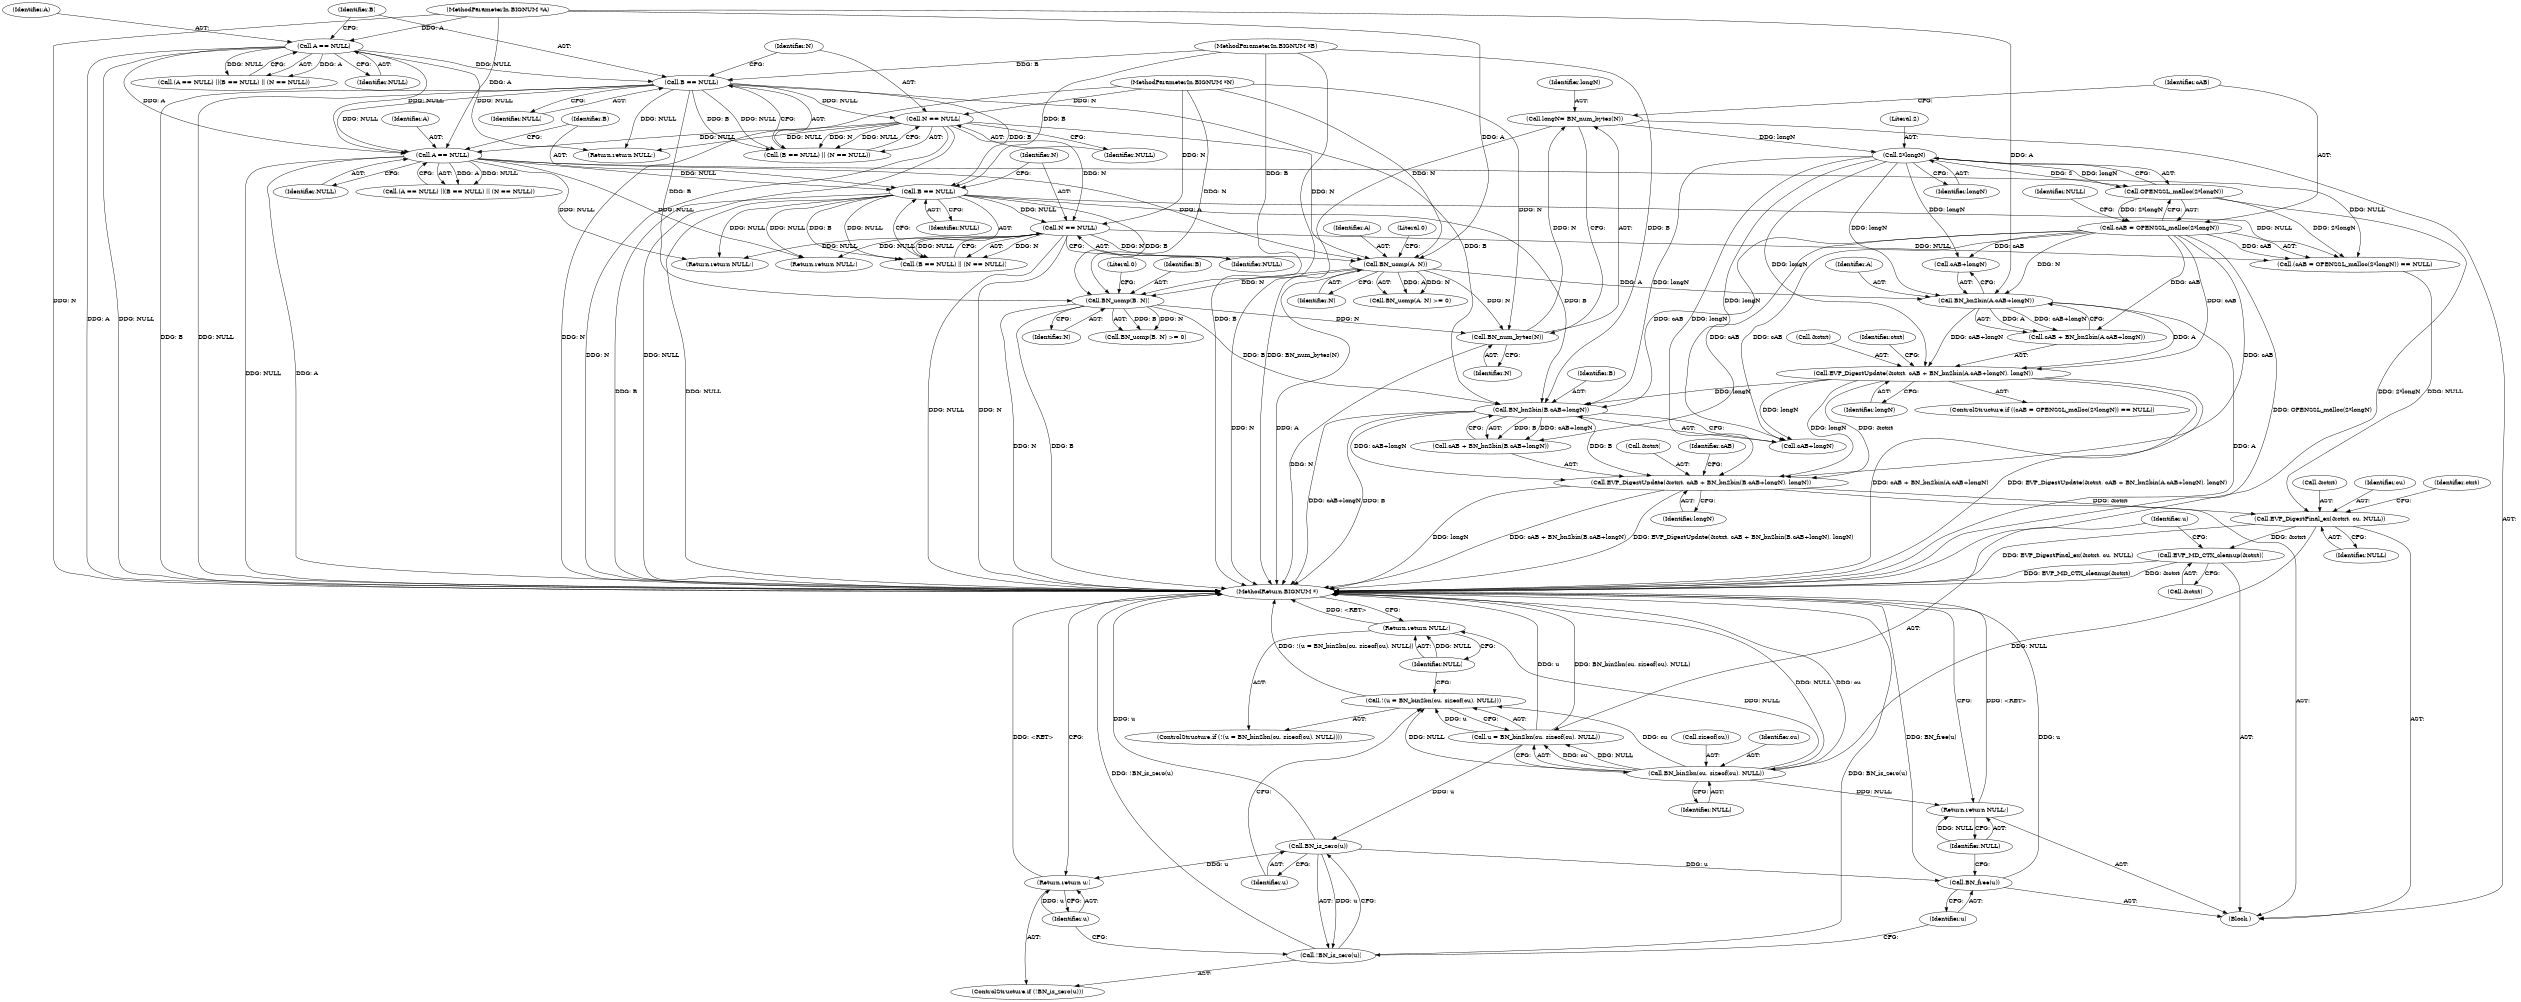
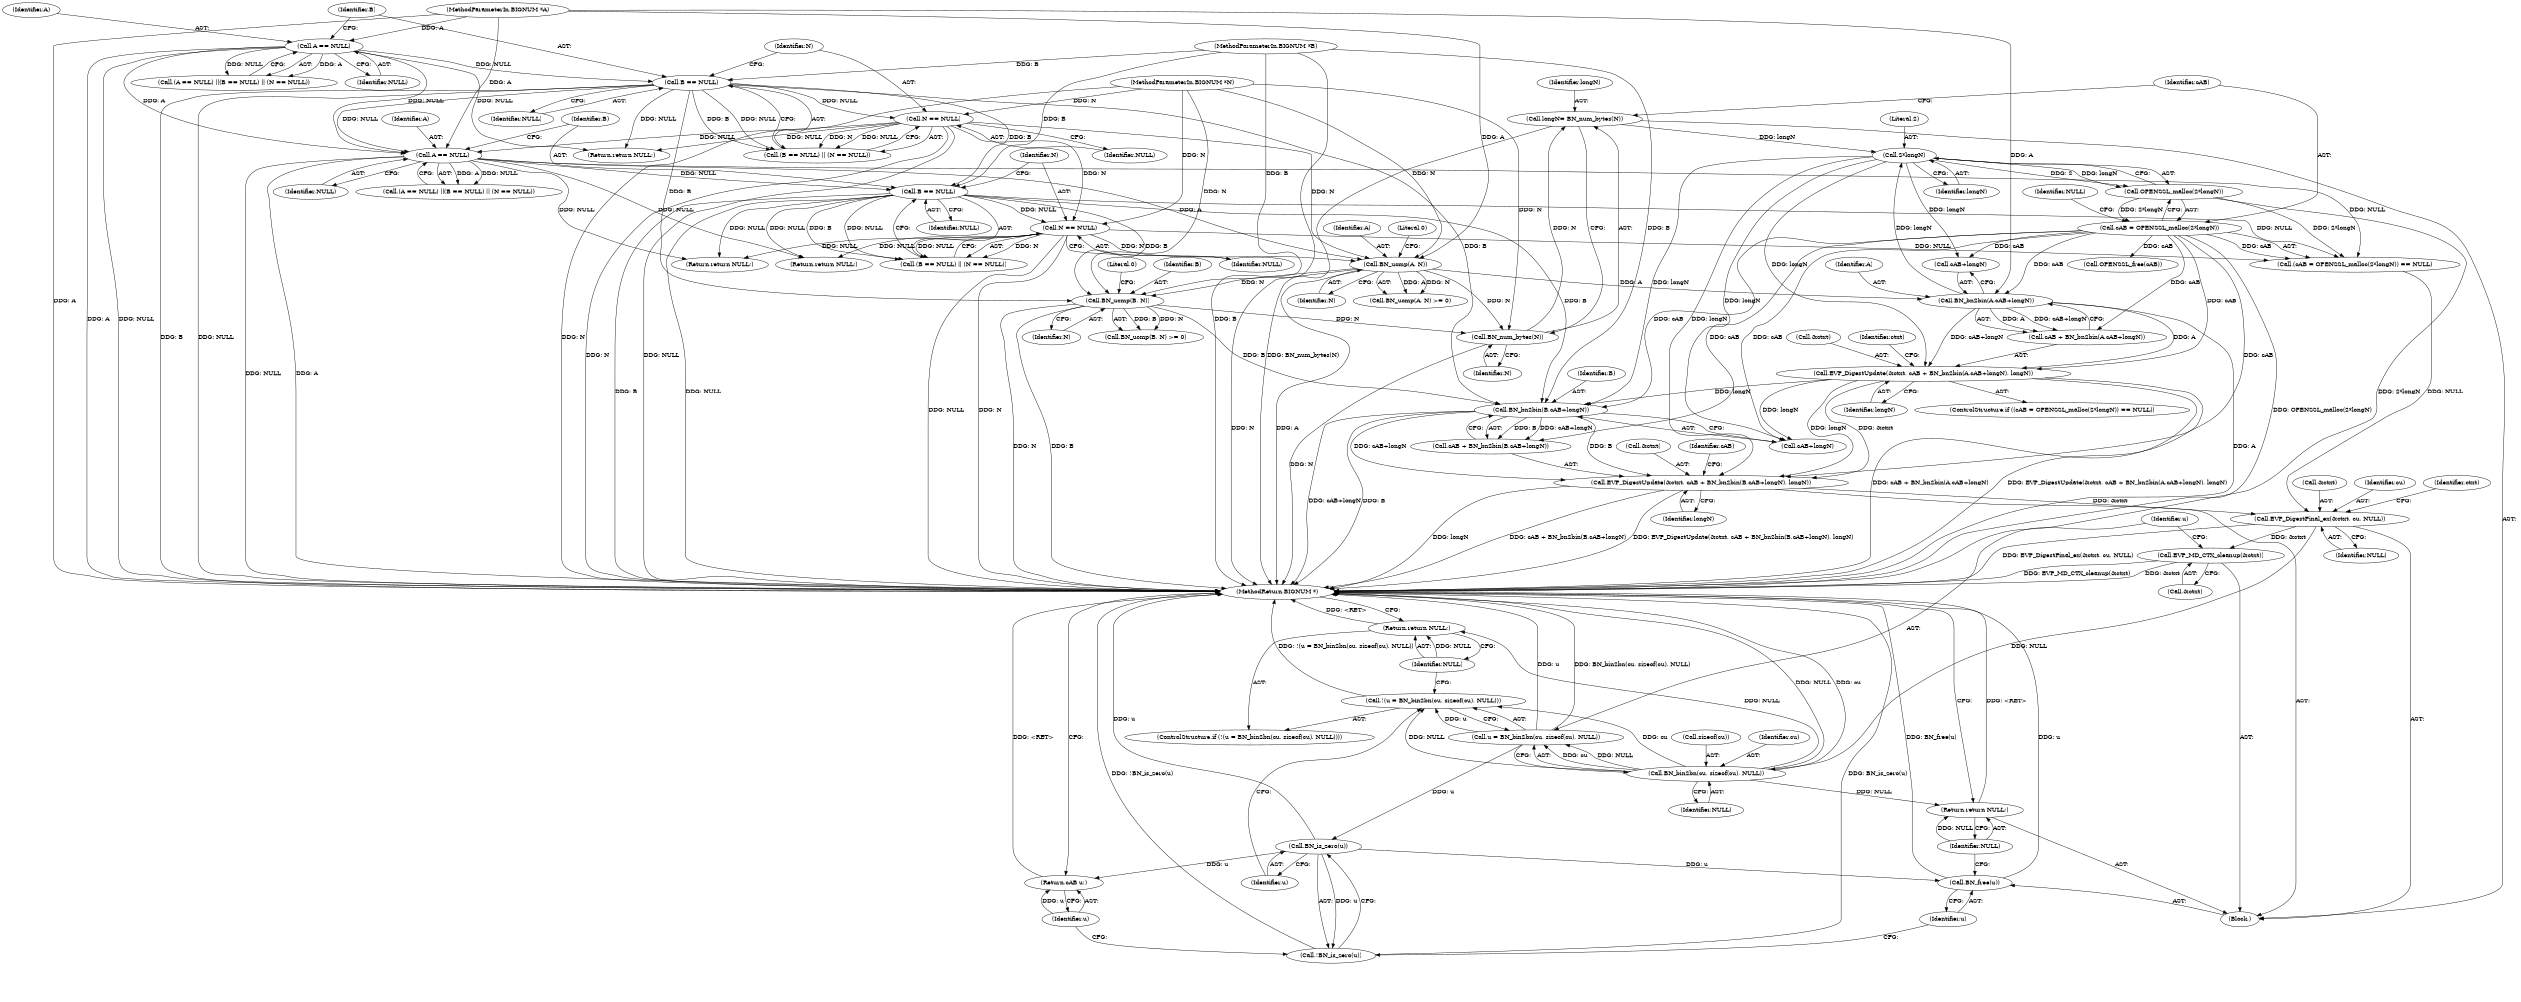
edge "(Call,2*longN)" -> "(Call,BN_bn2bin(A,cAB+longN))": reversed
edge "(Call,cAB = OPENSSL_malloc(2*longN))" -> "(Call,BN_bn2bin(A,cAB+longN))": label "DDG: N" -> "DDG: cAB"
node "(Call,OPENSSL_free(cAB))": added
edge "(MethodParameterIn,BIGNUM *A)" -> "(MethodReturn,BIGNUM *)": label "DDG: N" -> "DDG: A"
node "(Return,return u;)": label "(Return,return u;)" -> "(Return,cAB u;)"
edge "(Call,BN_free(u))" -> "(Block,)": reversed
node "(ControlStructure,if (!BN_is_zero(u)))": removed
